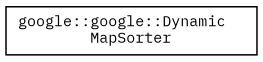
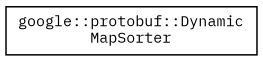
node "google::google::Dynamic MapSorter": label "google::google::Dynamic MapSorter" -> "google::protobuf::Dynamic MapSorter"
